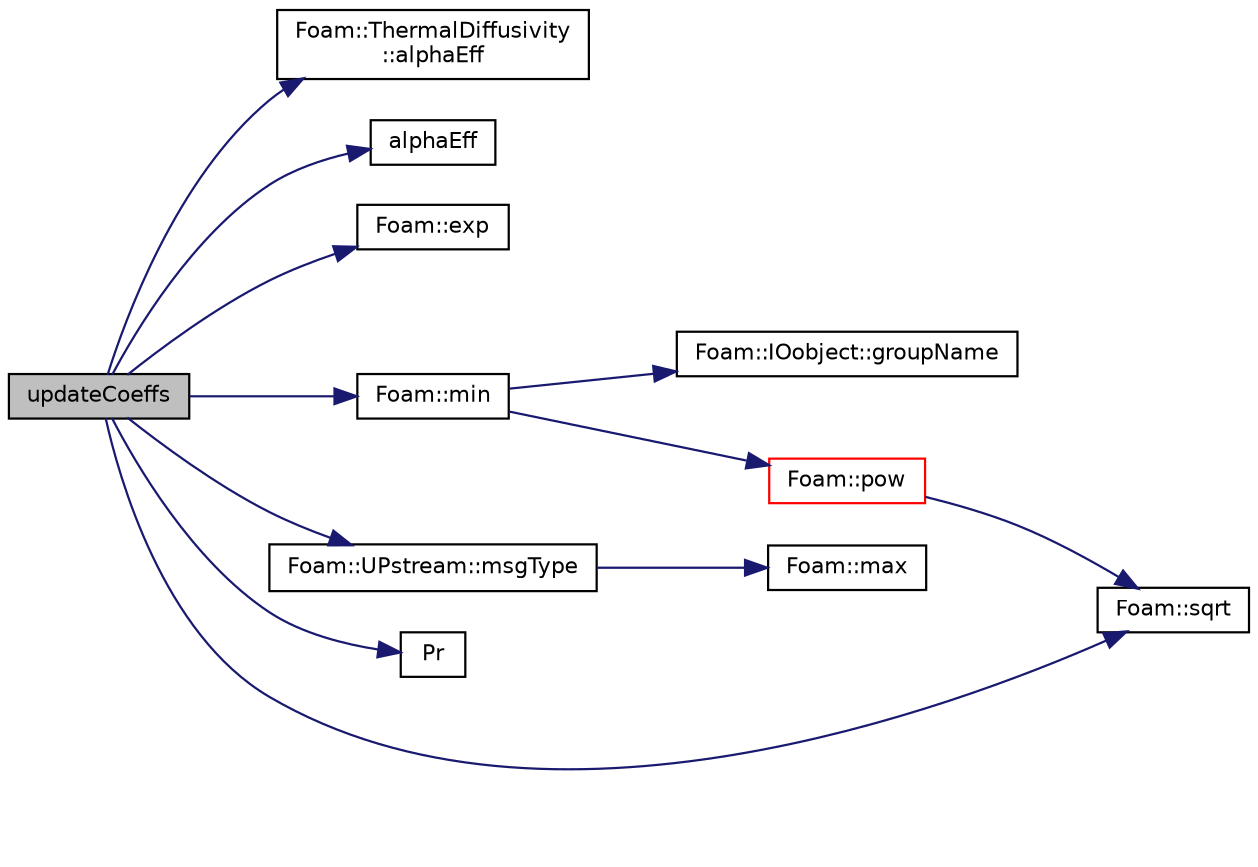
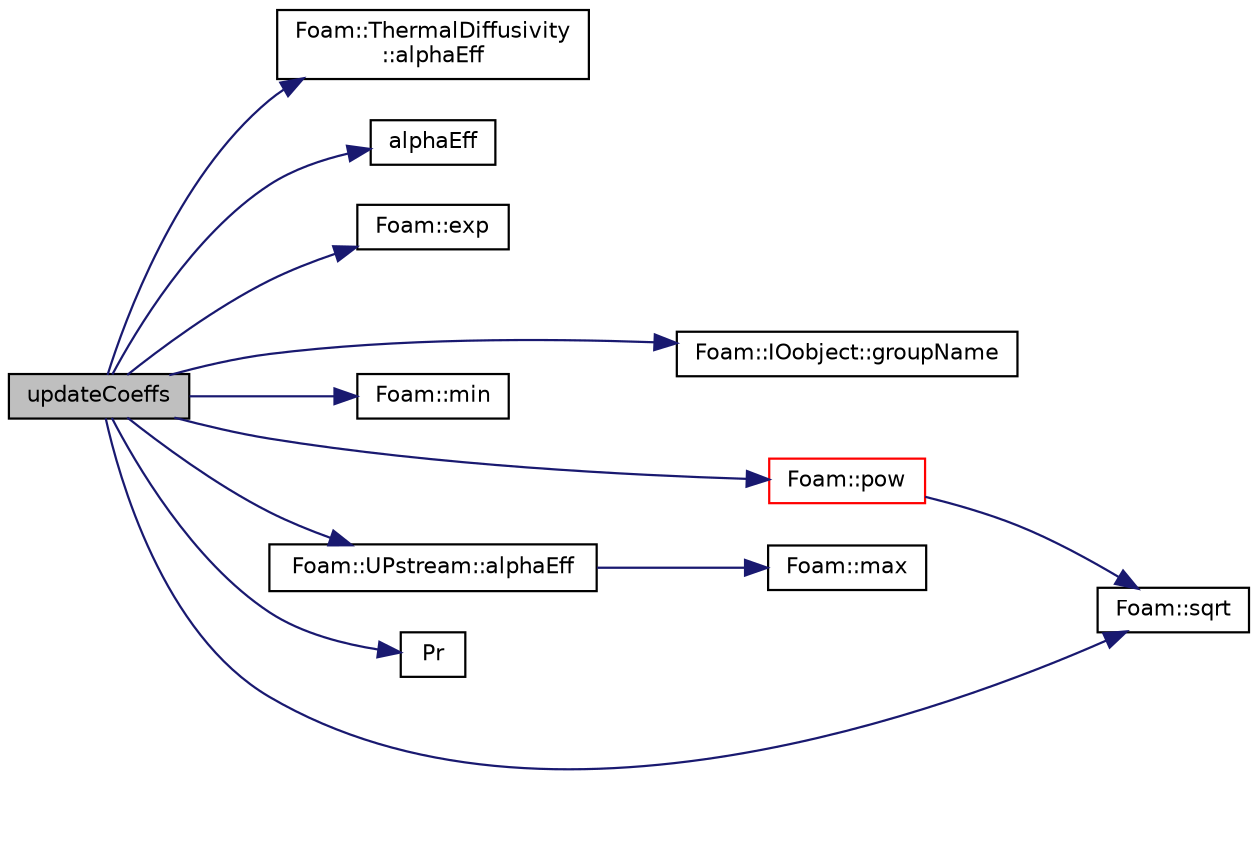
edge "Foam::min" -> "Foam::IOobject::groupName": now "updateCoeffs" -> "Foam::IOobject::groupName"
edge "Foam::min" -> "Foam::pow": now "updateCoeffs" -> "Foam::pow"
node "Foam::UPstream::msgType": label "Foam::UPstream::msgType" -> "Foam::UPstream::alphaEff"
